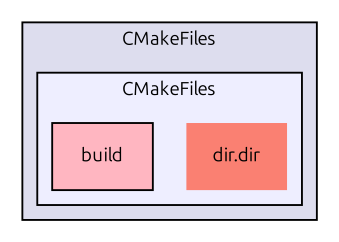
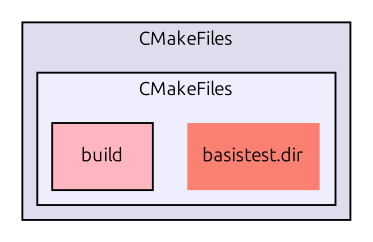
node "dir.dir": label "dir.dir" -> "basistest.dir"
